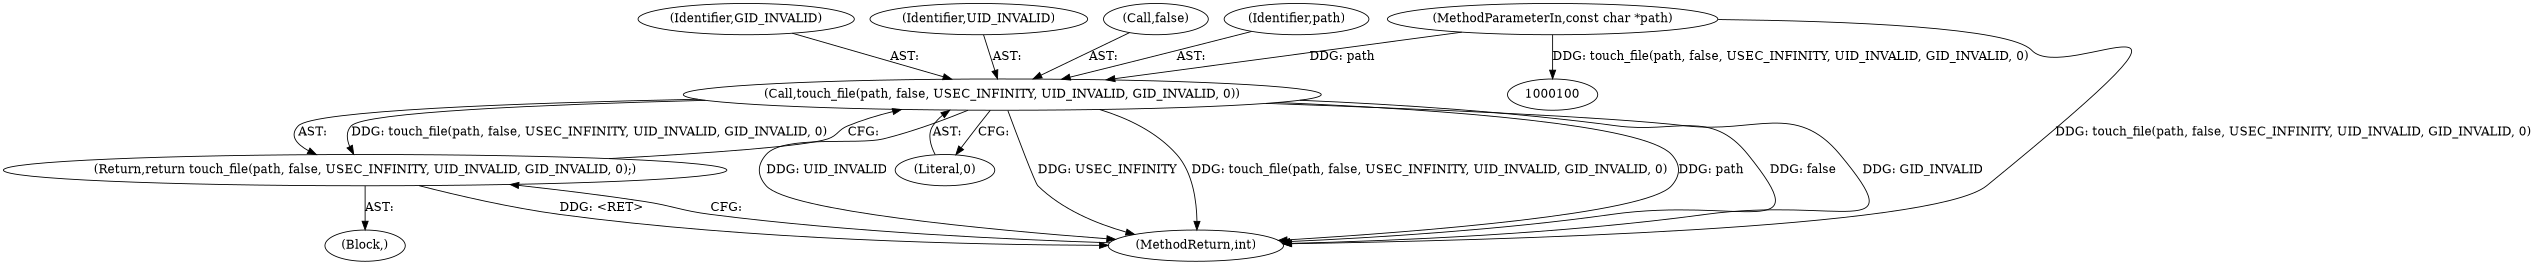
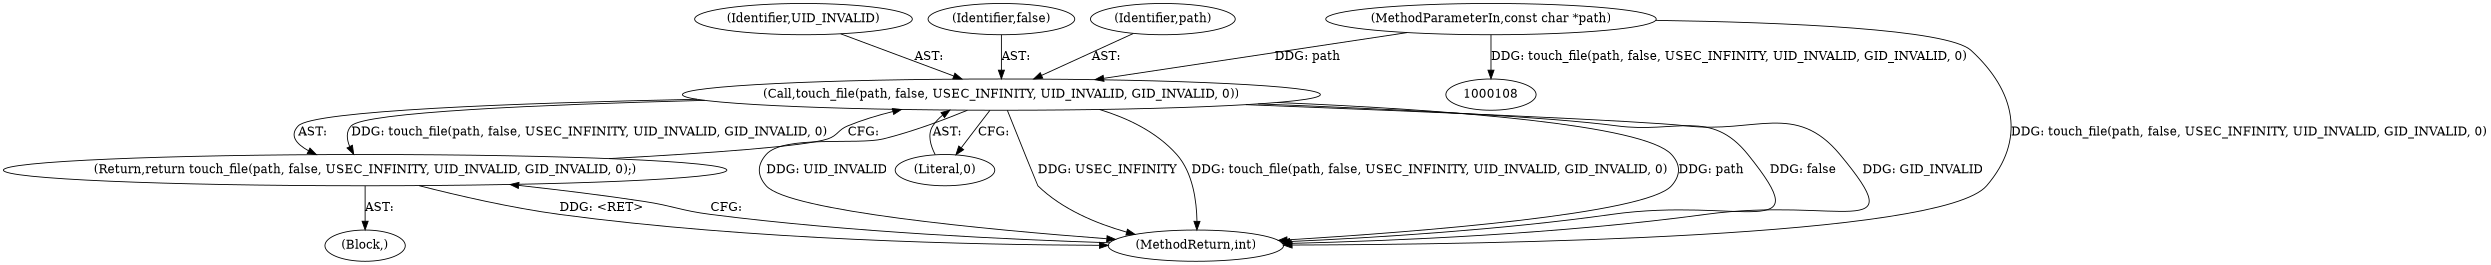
node "(Identifier,GID_INVALID)": removed
node "(Call,false)": label "(Call,false)" -> "(Identifier,false)"
node "1000100": label "1000100" -> "1000108"
